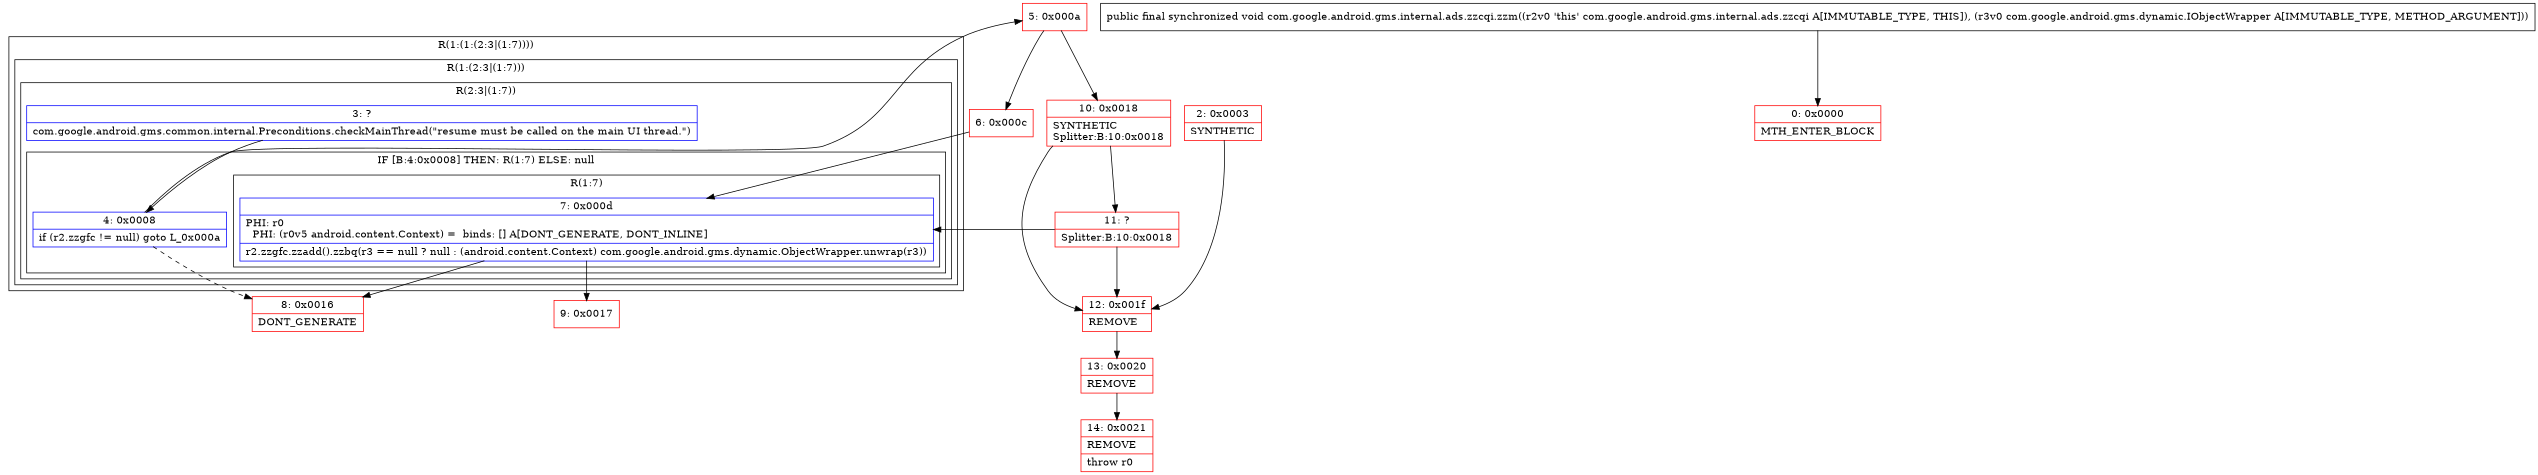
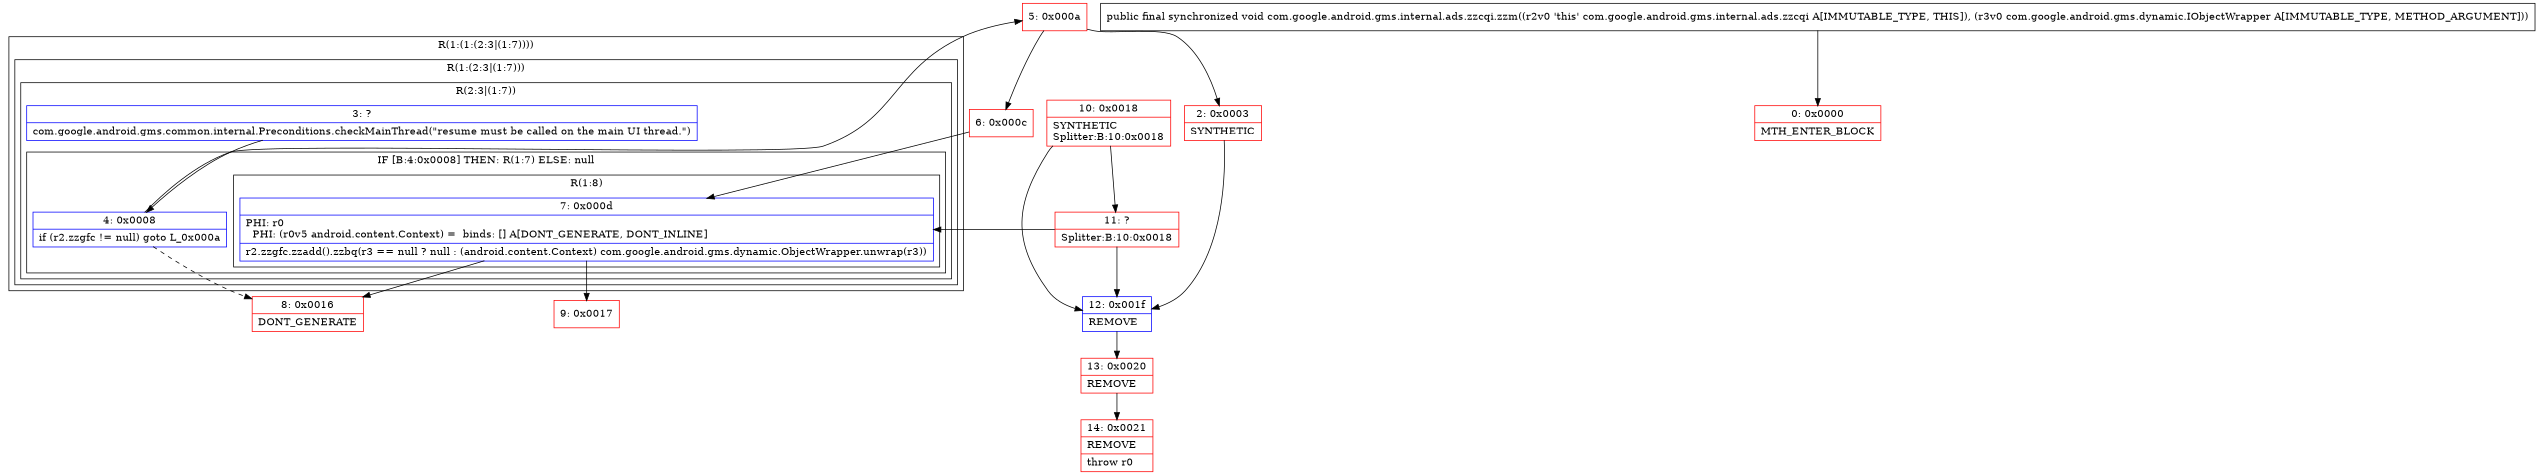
edge "5: 0x000a" -> "10: 0x0018": now "5: 0x000a" -> "2: 0x0003"
cluster "R(1:7)": label "R(1:7)" -> "R(1:8)"
node "12: 0x001f": color red -> blue
